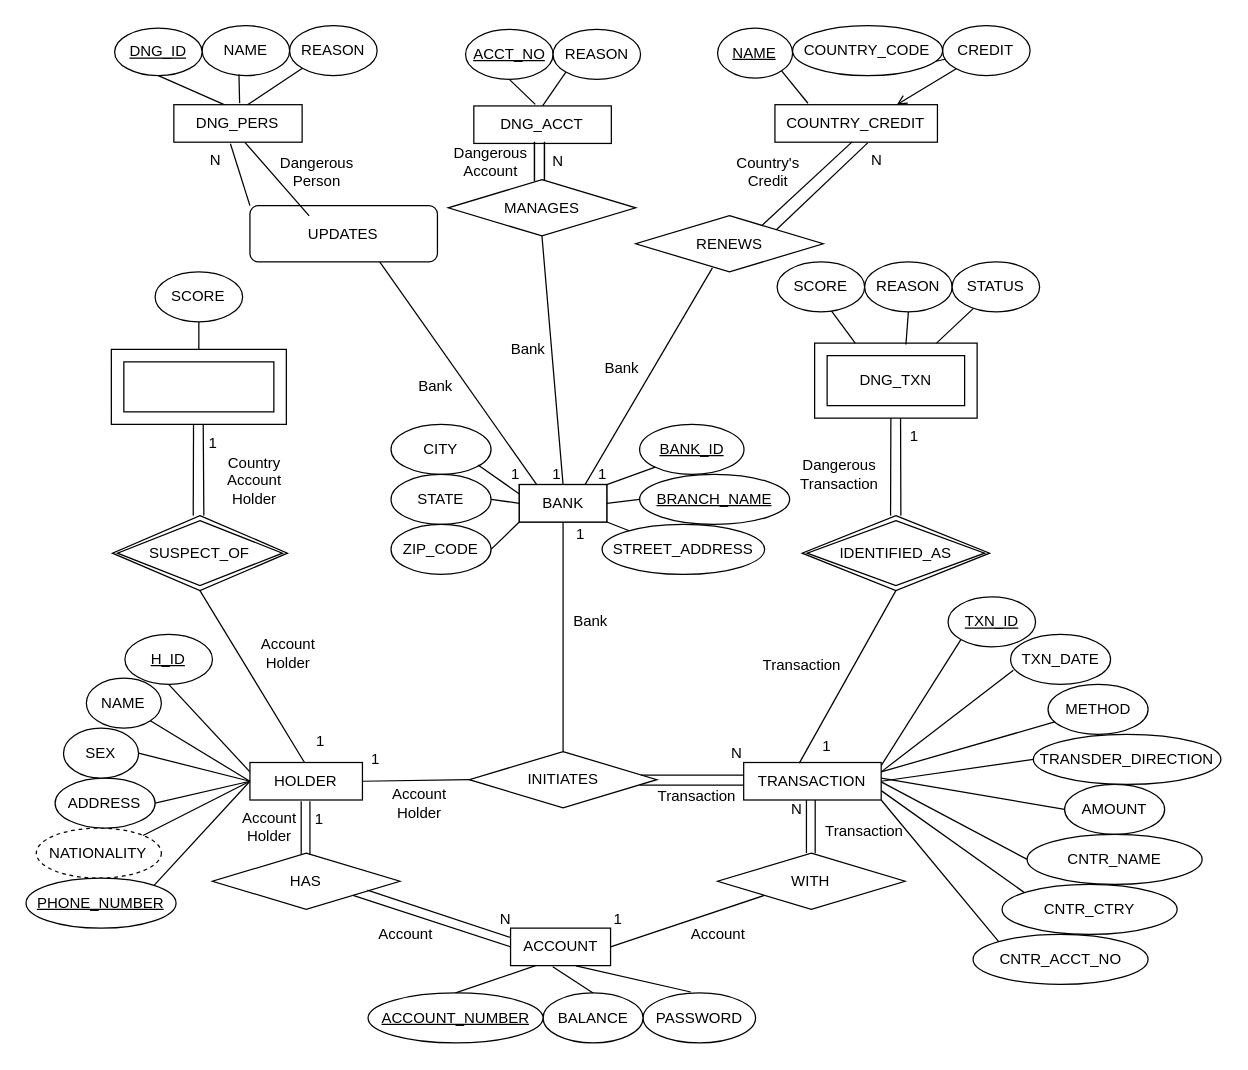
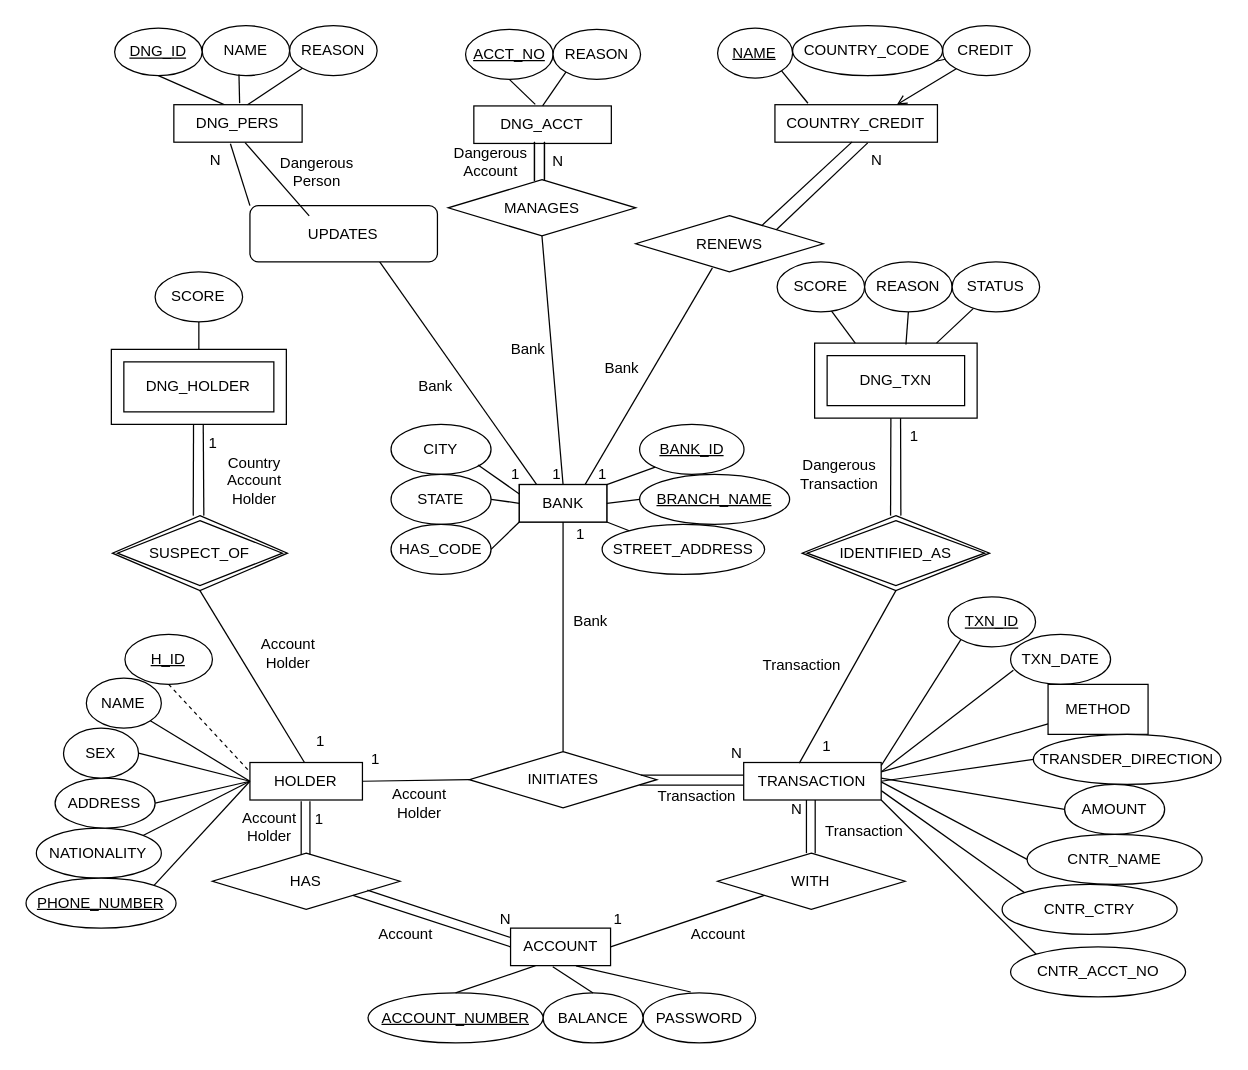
node "Country's Credit": removed
node "DNG_HOLDER": added
node "ZIP_CODE": label "ZIP_CODE" -> "HAS_CODE"
node "METHOD": shape ellipse -> rectangle
edge "H_ID" -- "HOLDER": style solid -> dashed
node "NATIONALITY": style dashed -> solid
node "CNTR_ACCT_NO": moved (1060, 959) -> (1098, 972)
